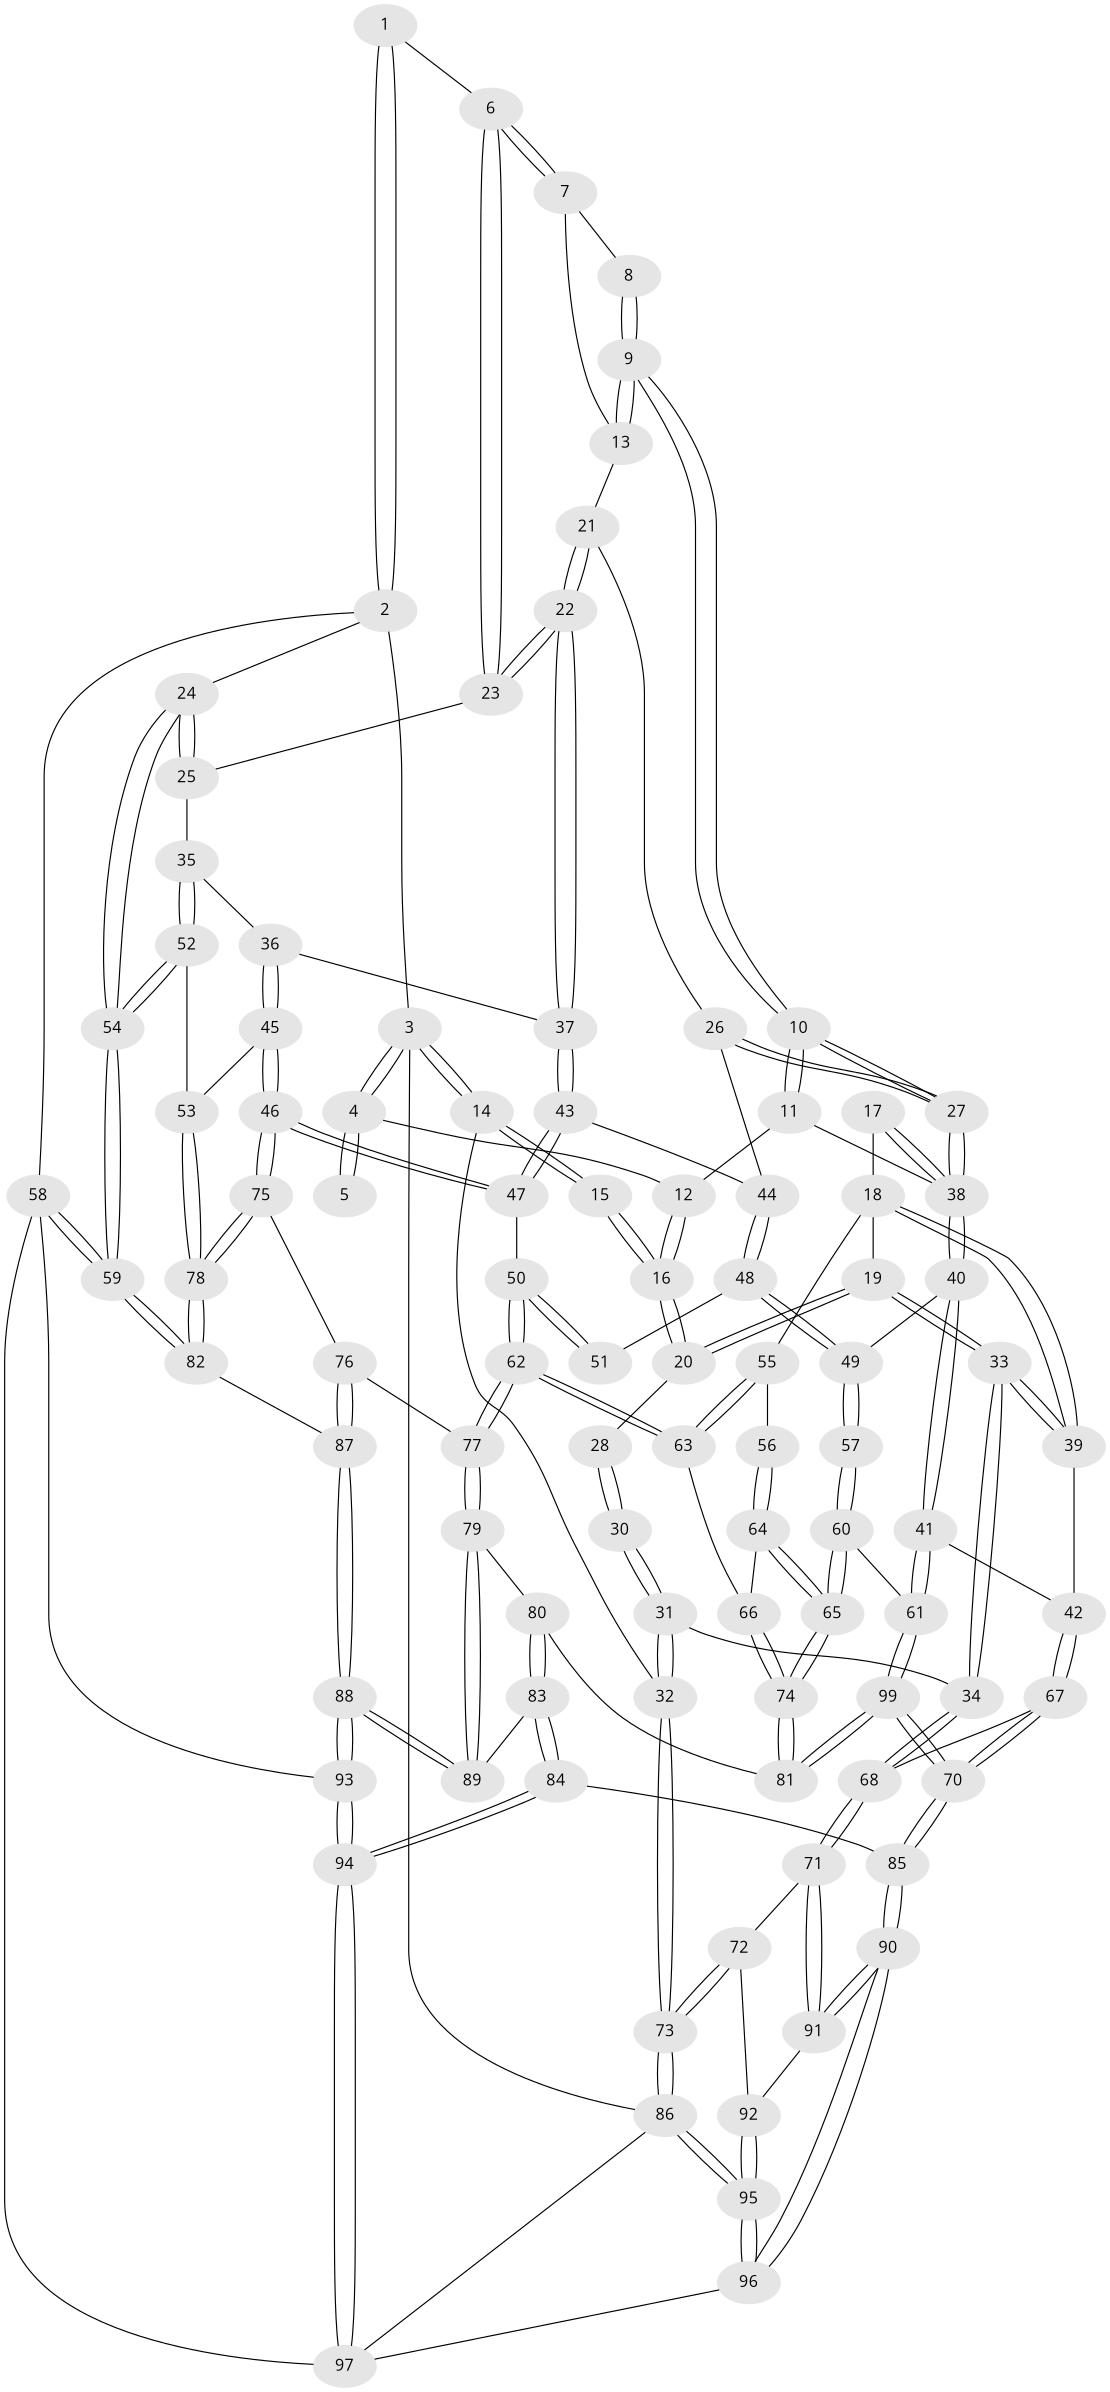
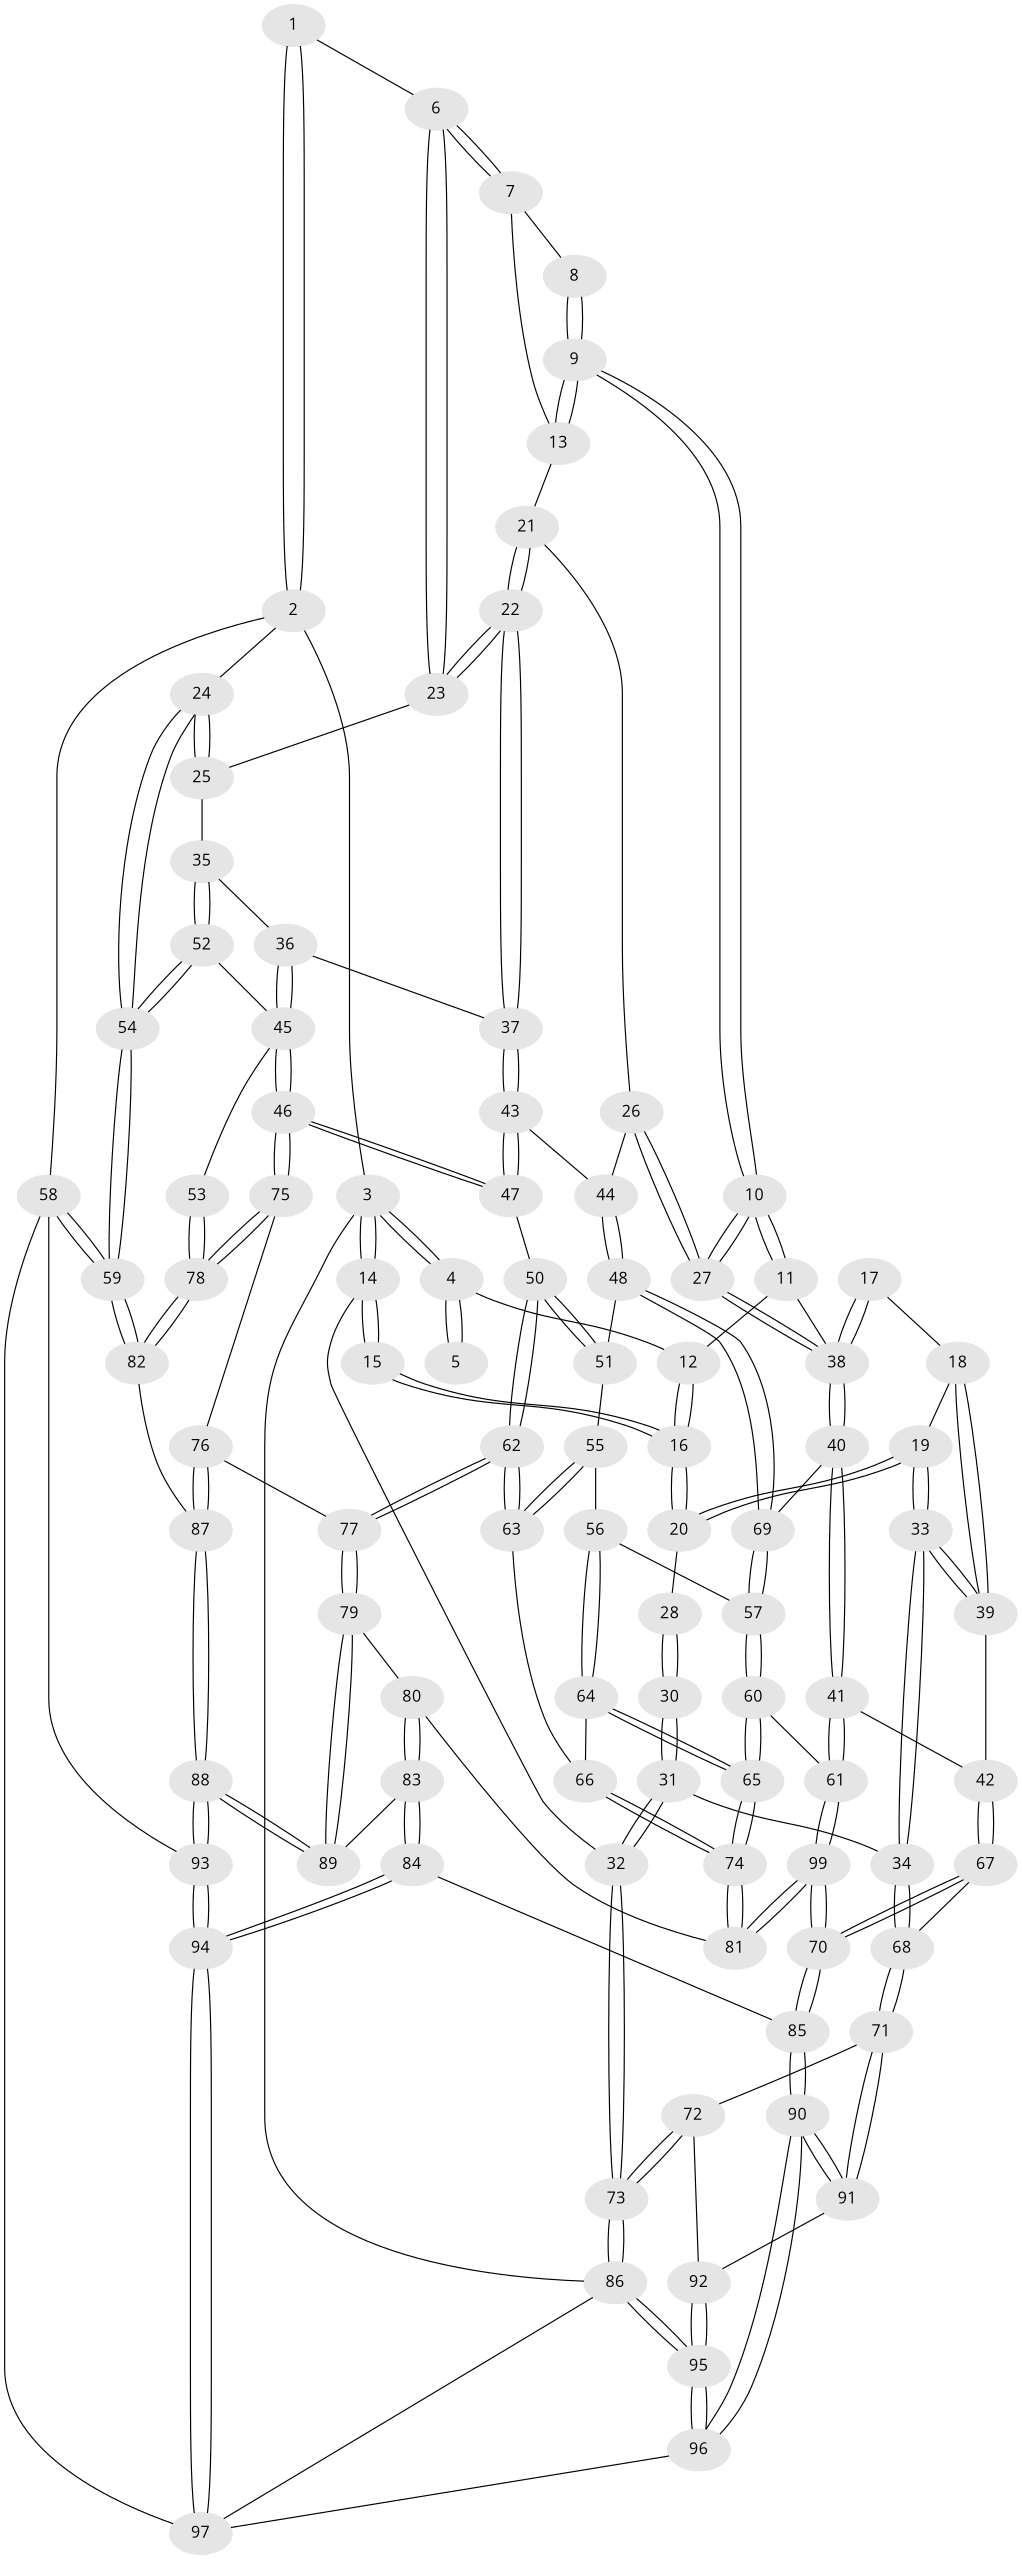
edge "52" -- "53": now "52" -- "45"
edge "18" -- "55": now "51" -- "55"
node "49": label "49" -> "69"
edge "56" -- "57": added
